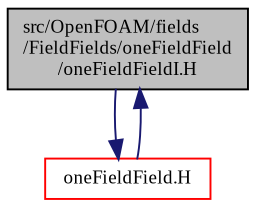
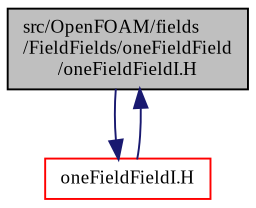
node "oneFieldField.H": label "oneFieldField.H" -> "oneFieldFieldI.H"
